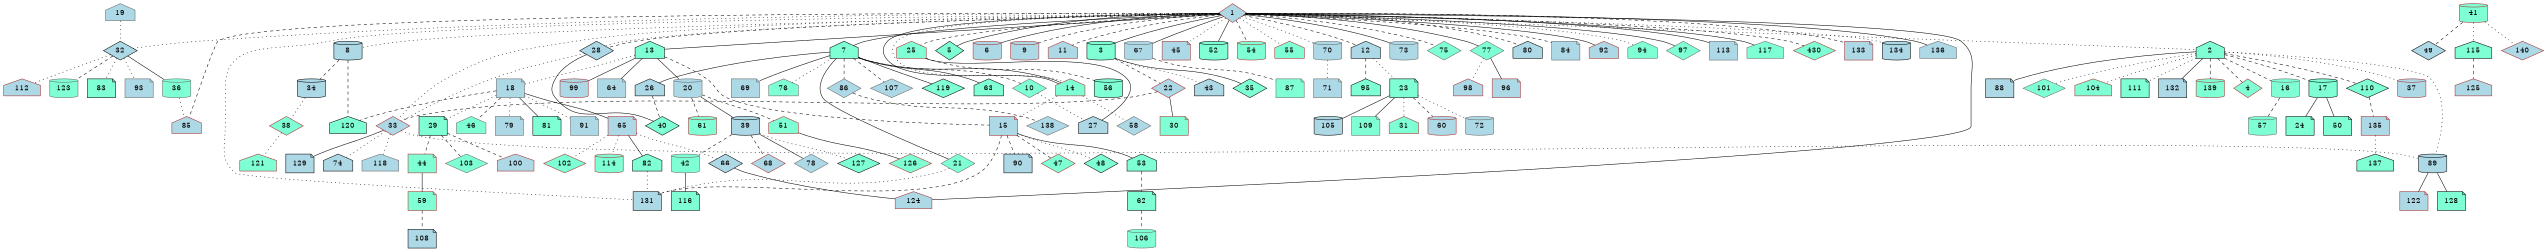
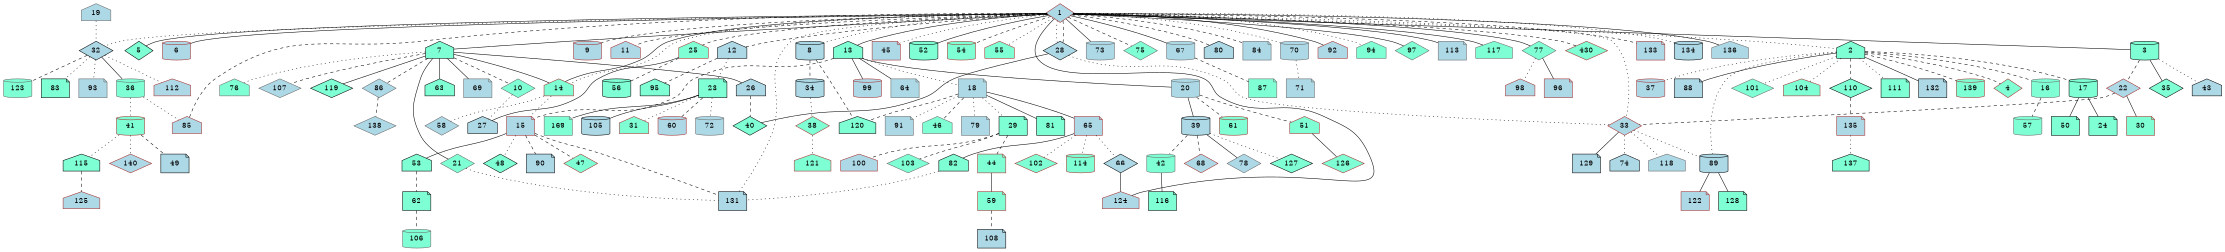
node "49": shape diamond -> note
edge "36" -- "41": added
node "109": label "109" -> "169"
